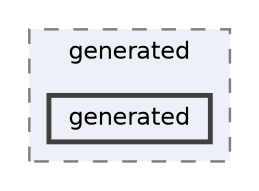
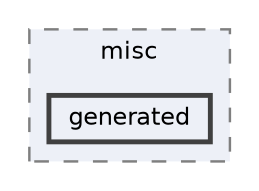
cluster "generated": label "generated" -> "misc"
